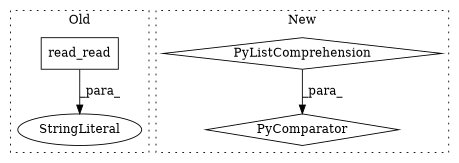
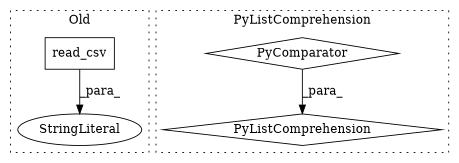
cluster "New": label "New" -> "PyListComprehension"
node "read_read": label "read_read" -> "read_csv"
edge "PyListComprehension" -> "PyComparator": reversed
